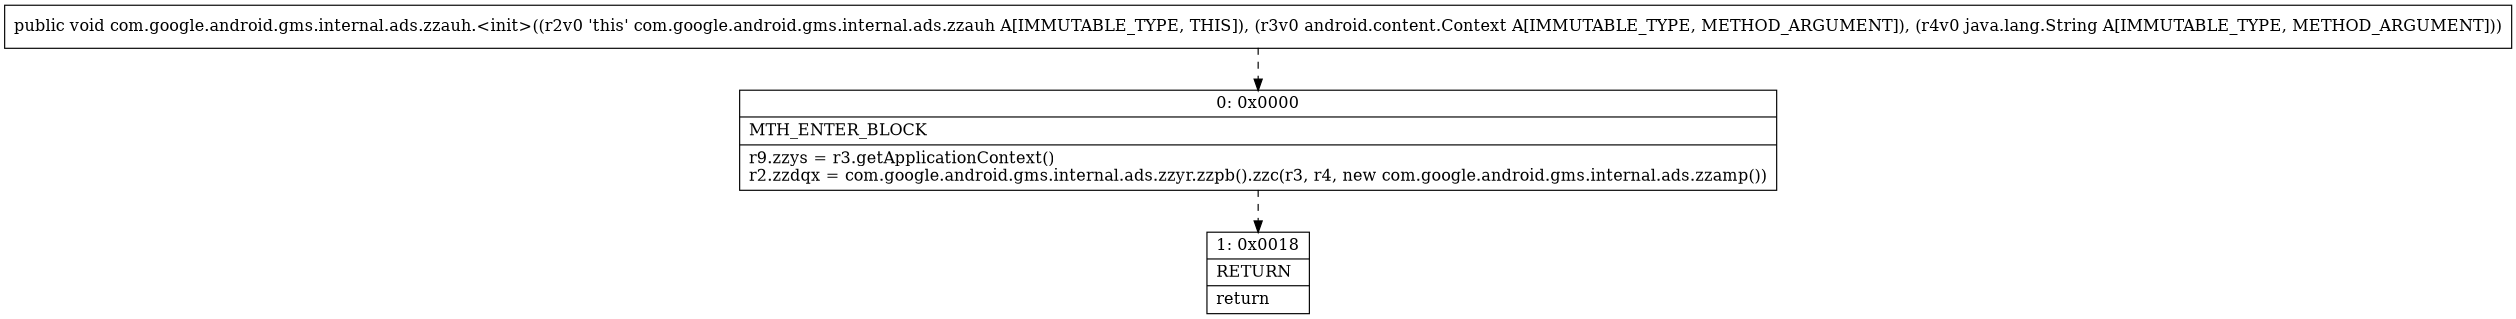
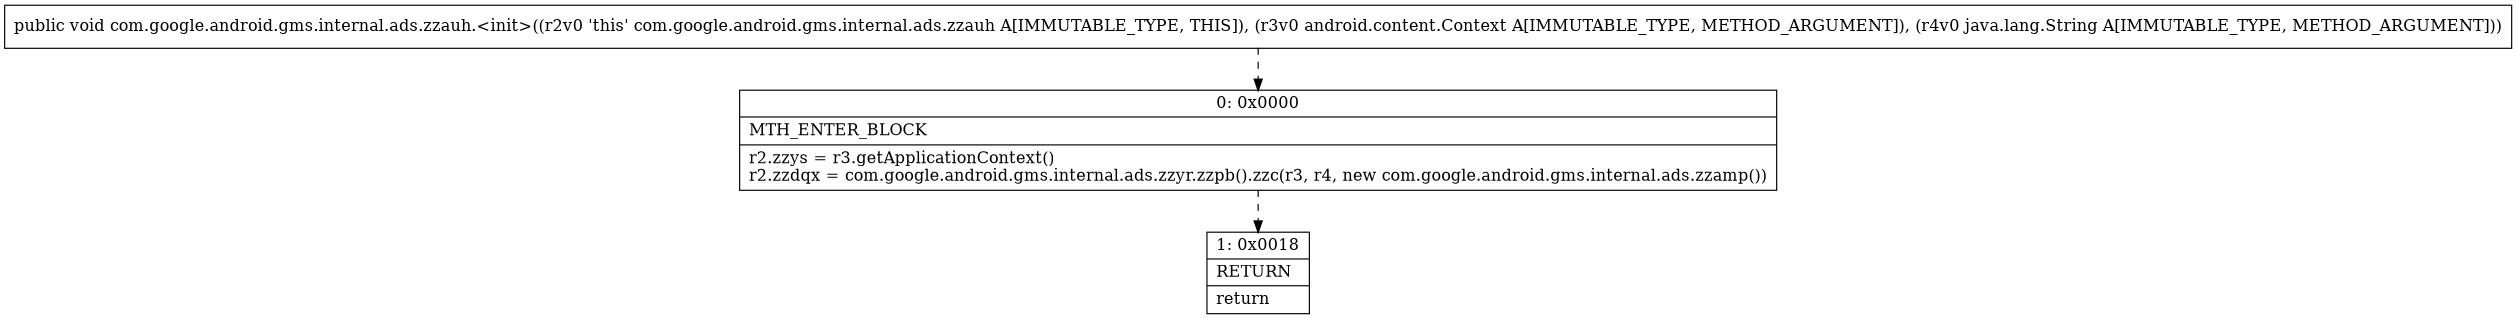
node "0: 0x0000": text "r9.zzys = r3.getApplicationContext()" -> "r2.zzys = r3.getApplicationContext()"
